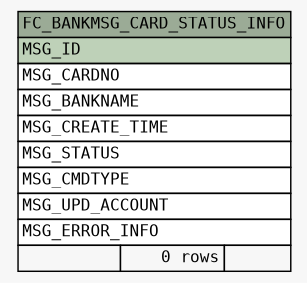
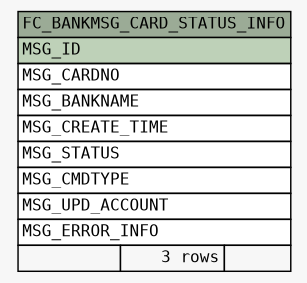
node "FC_BANKMSG_CARD_STATUS_INFO": text "0 rows" -> "3 rows"
